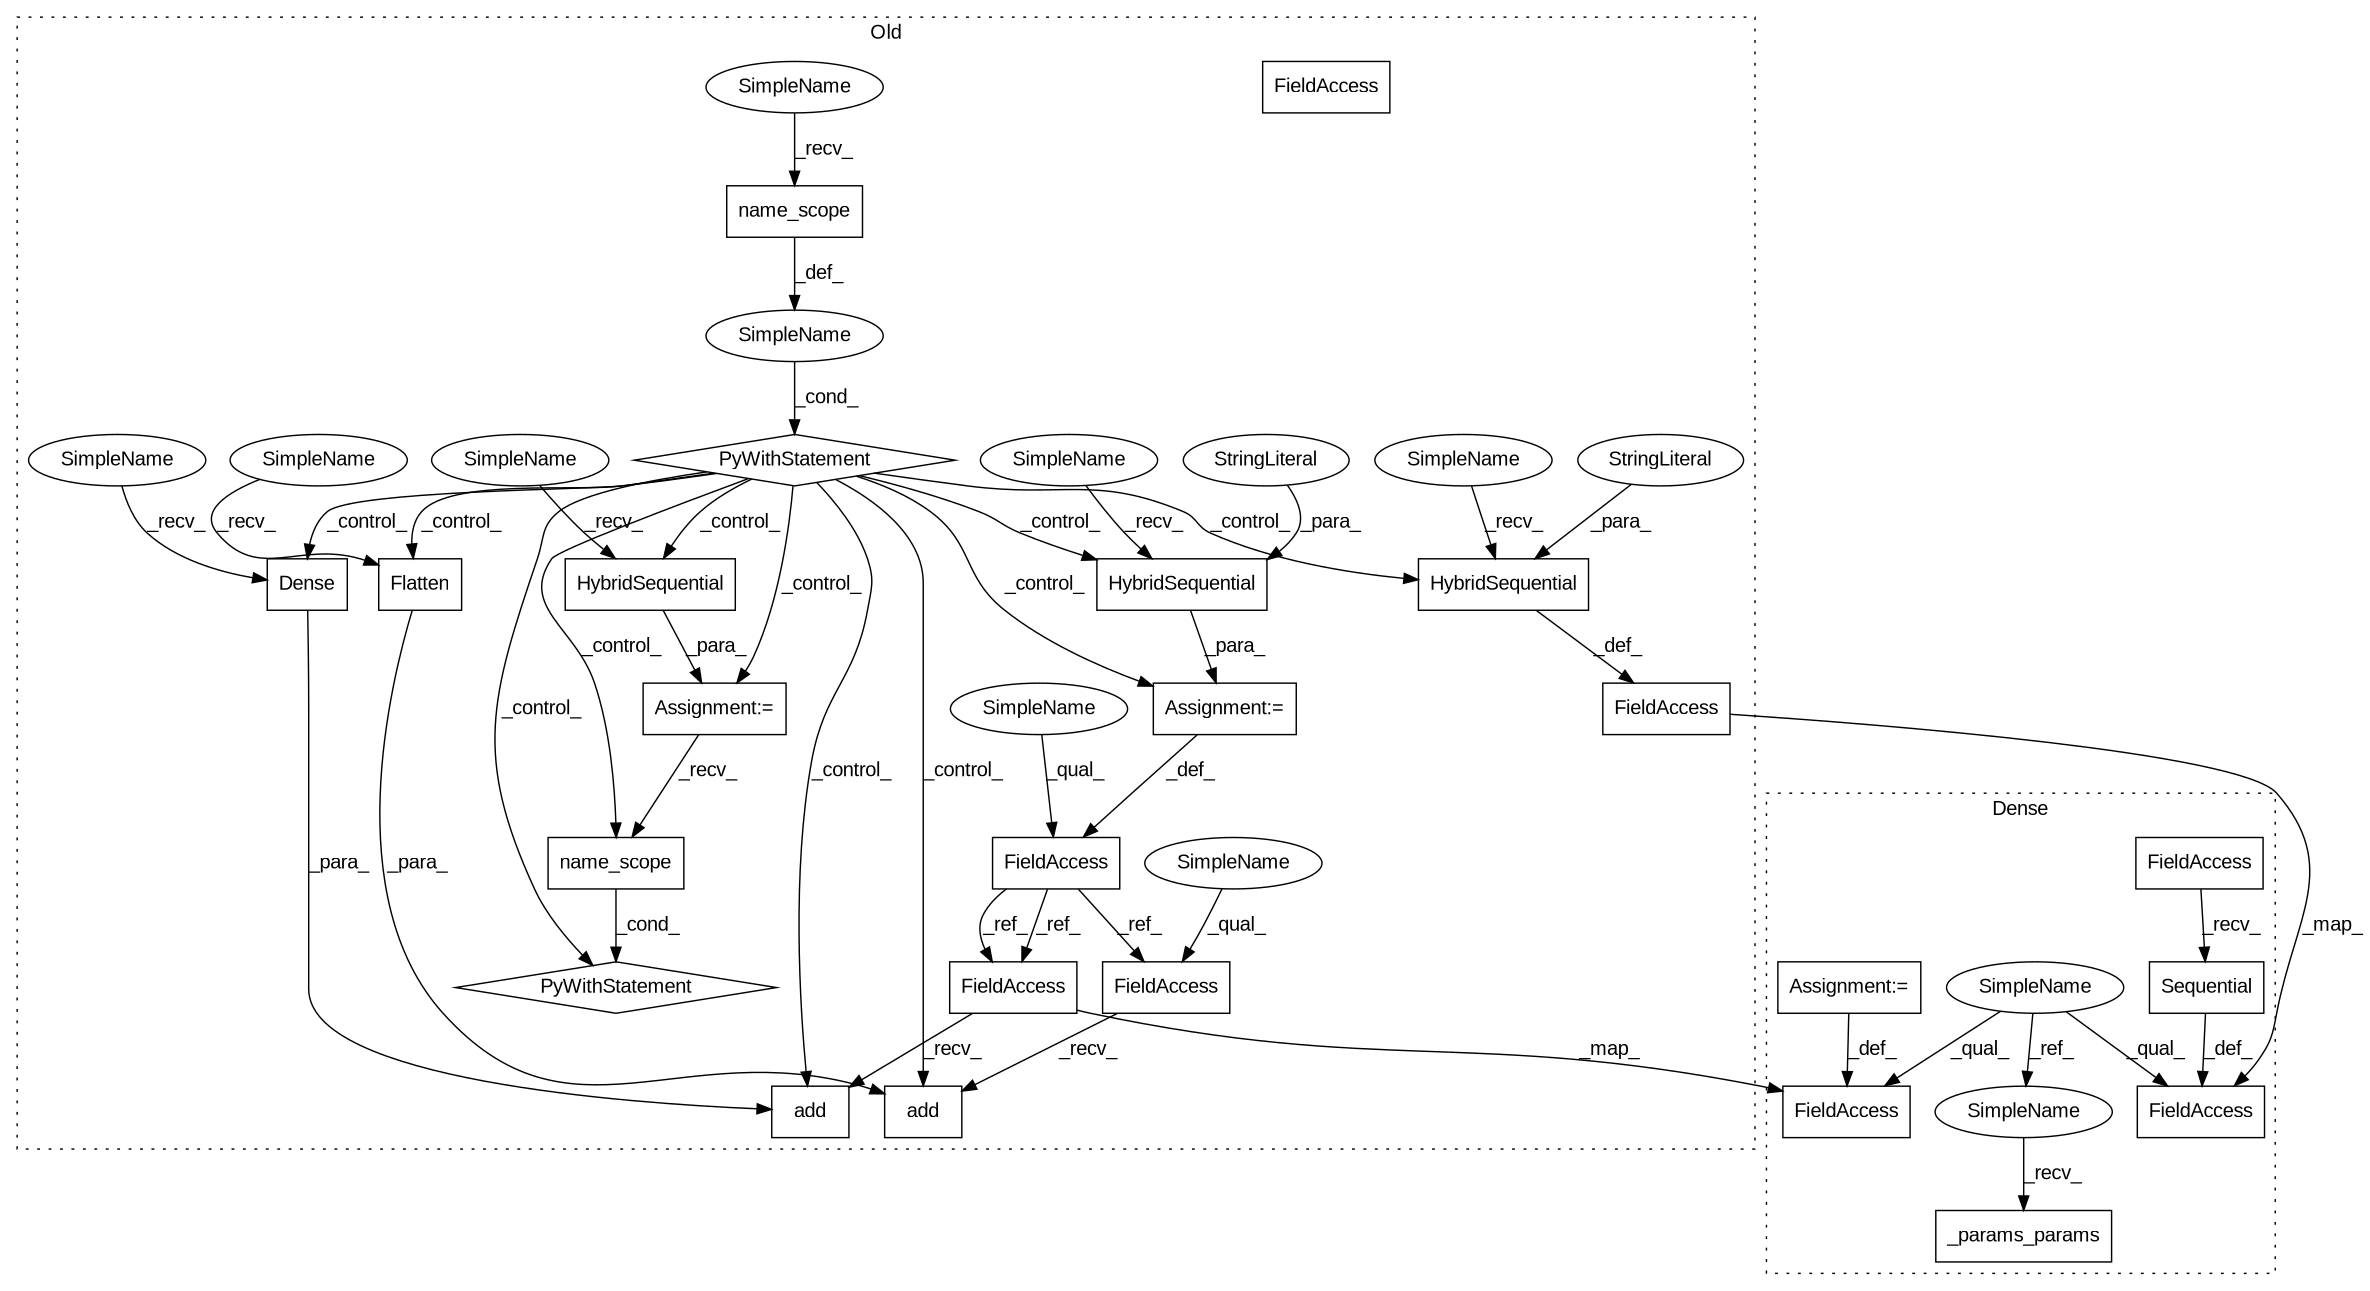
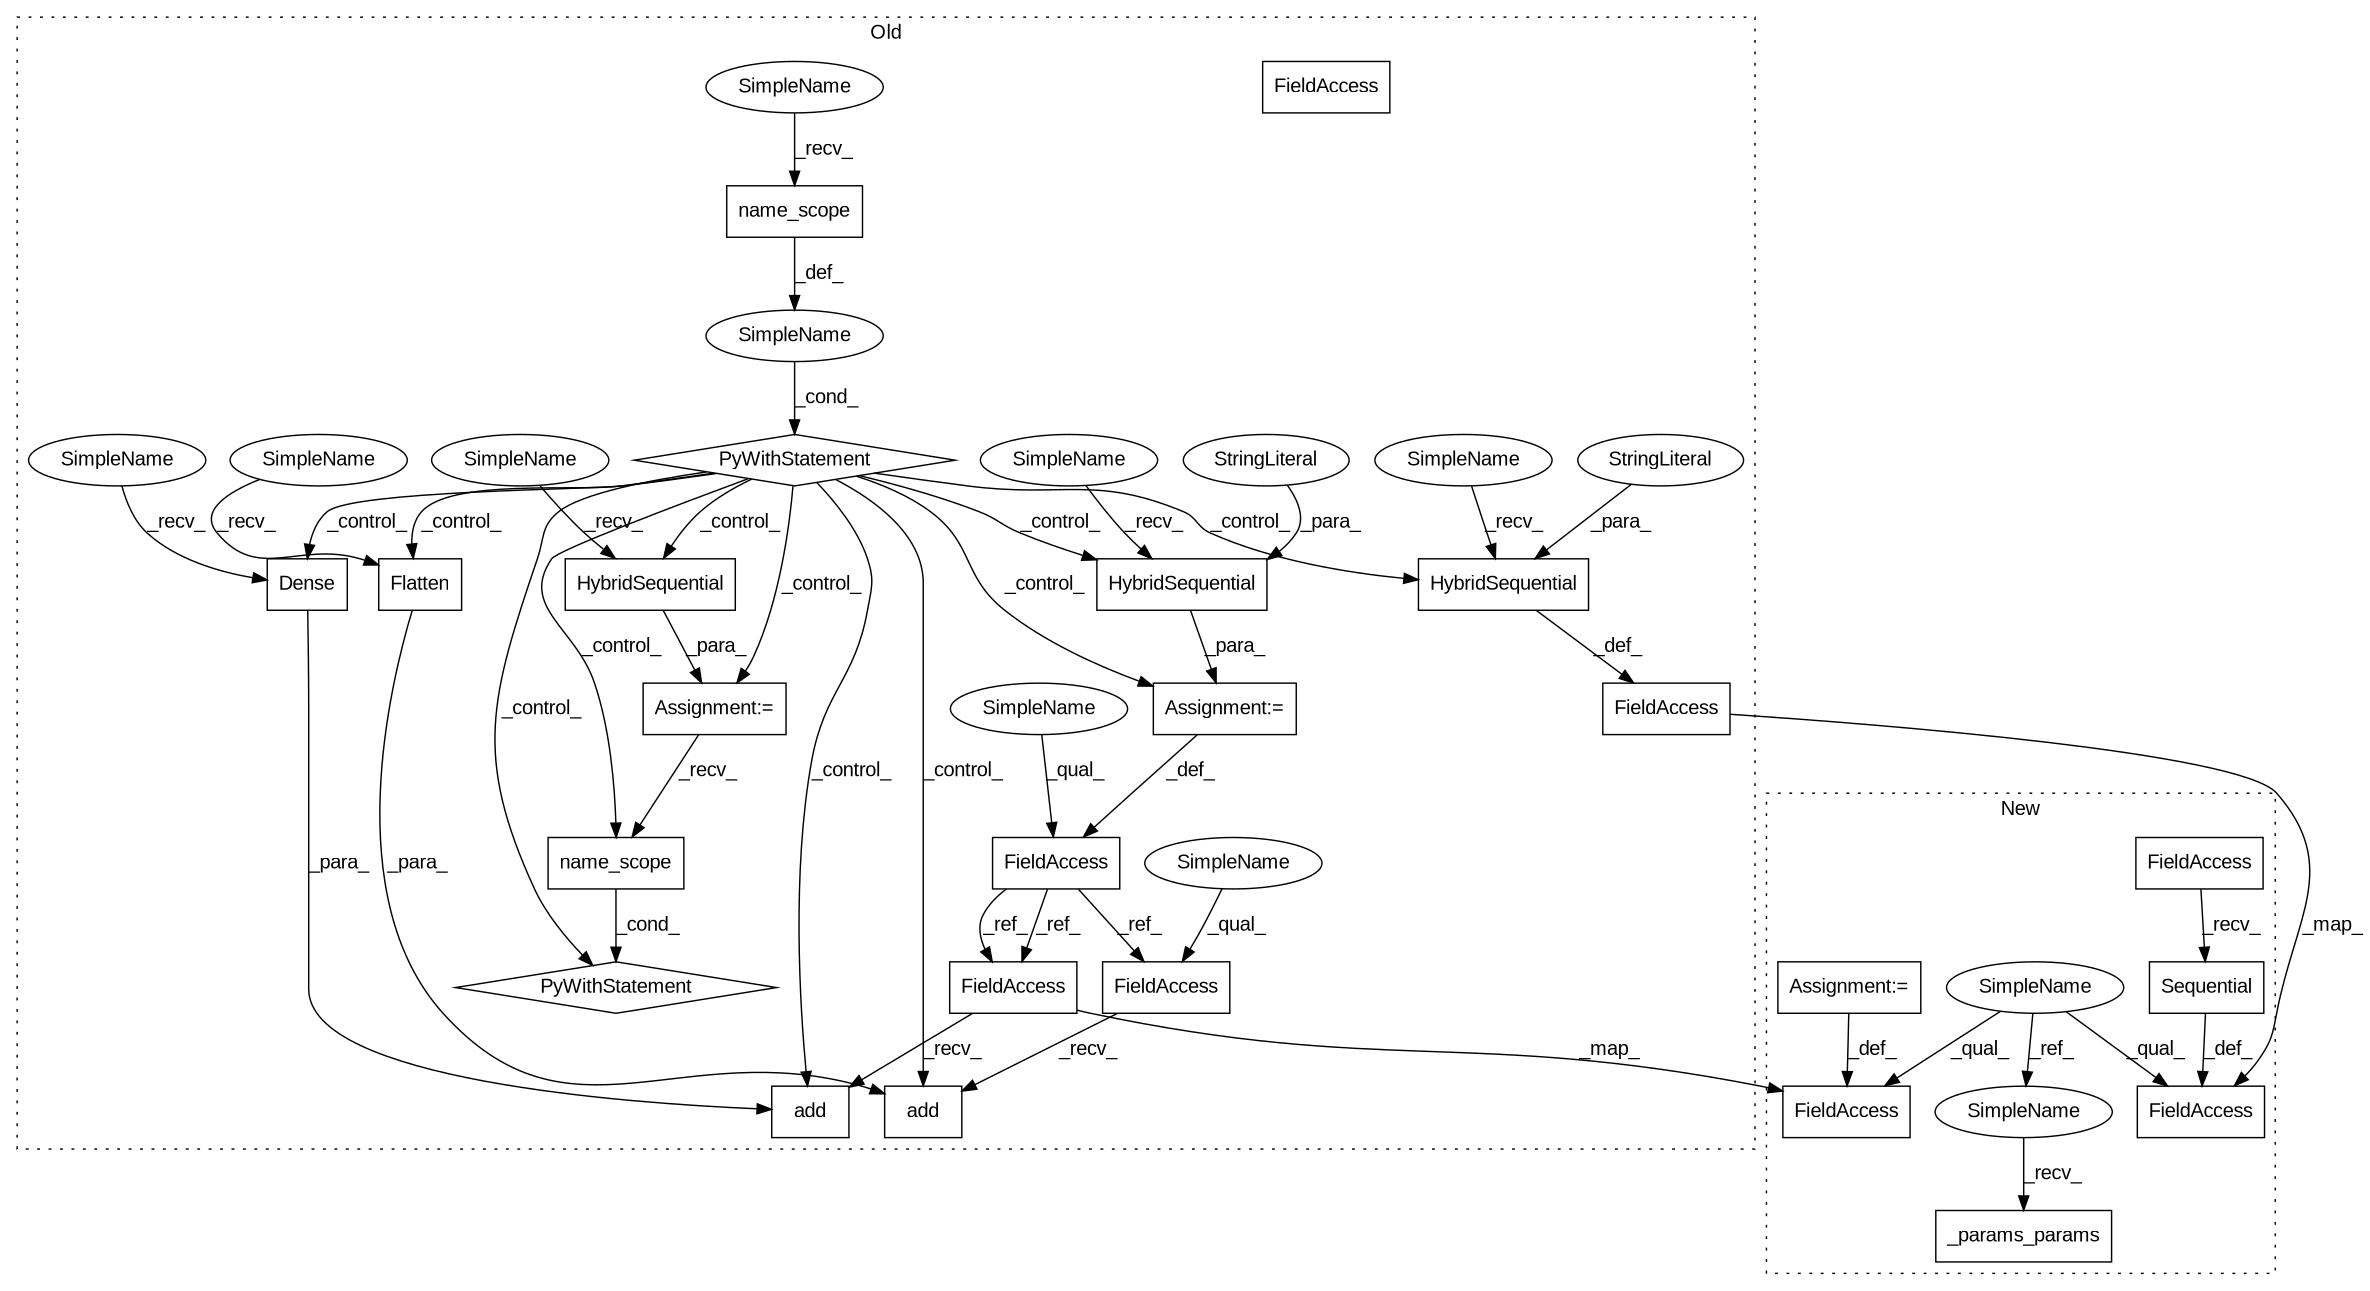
cluster "Dense": label "Dense" -> "New"
